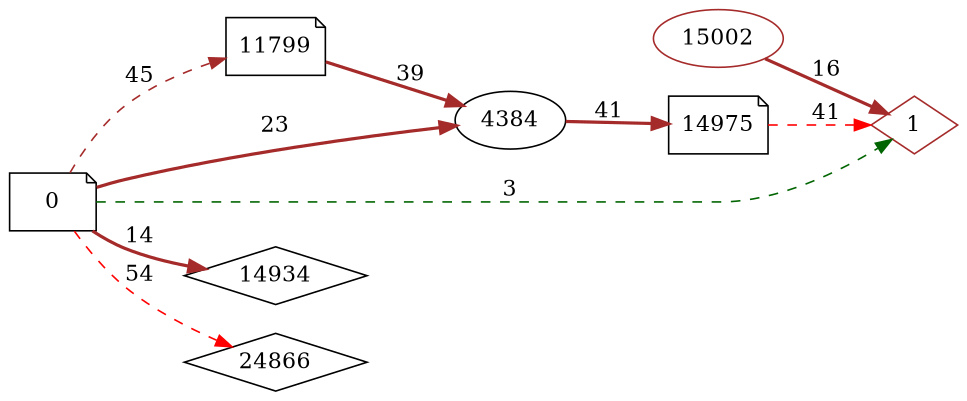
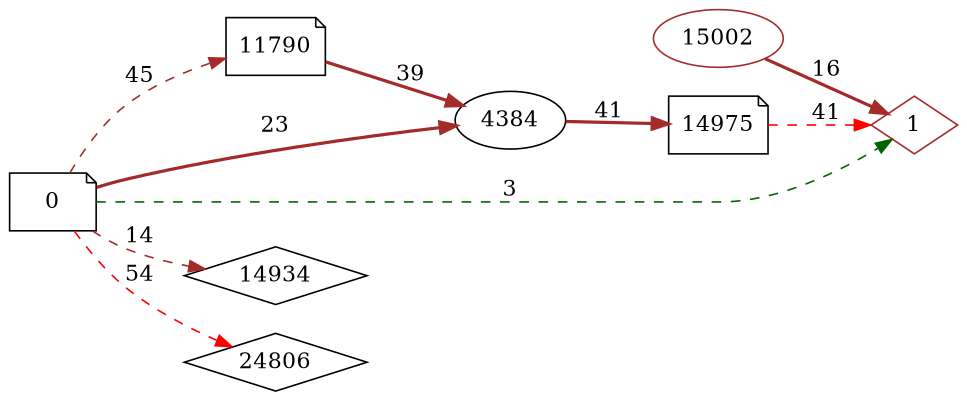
node "11799": label "11799" -> "11790"
edge "0" -> "14934": style bold -> dashed
node "24866": label "24866" -> "24806"
